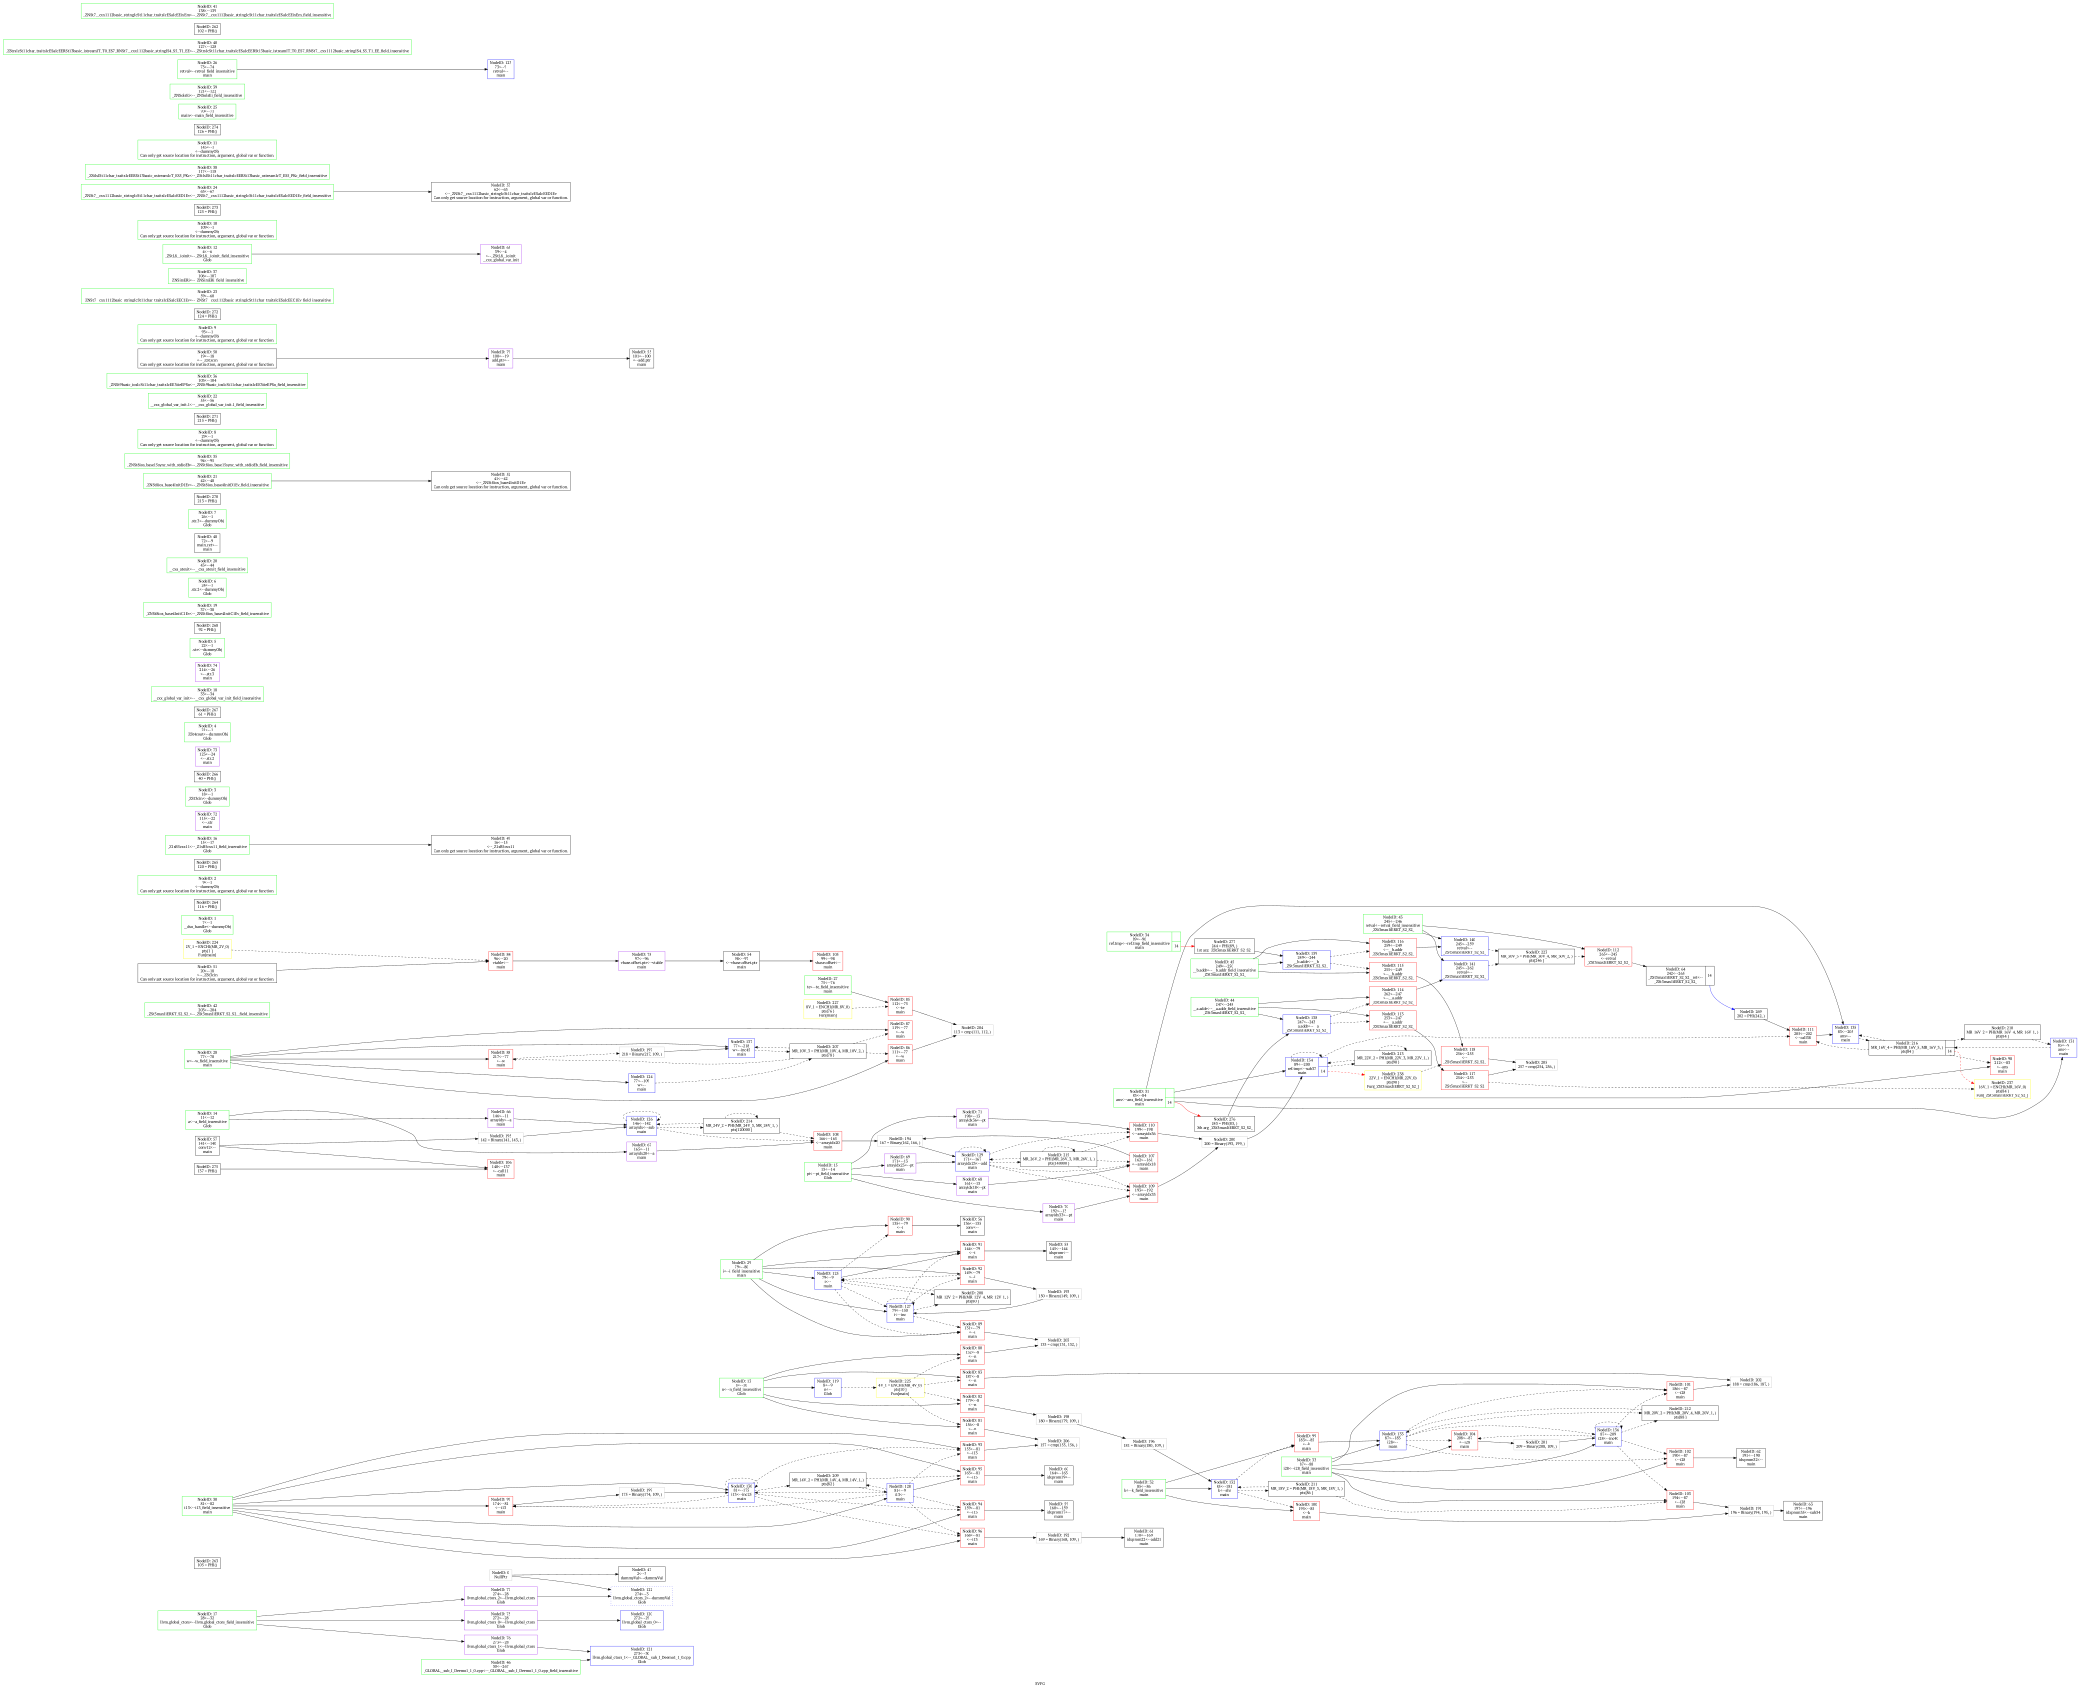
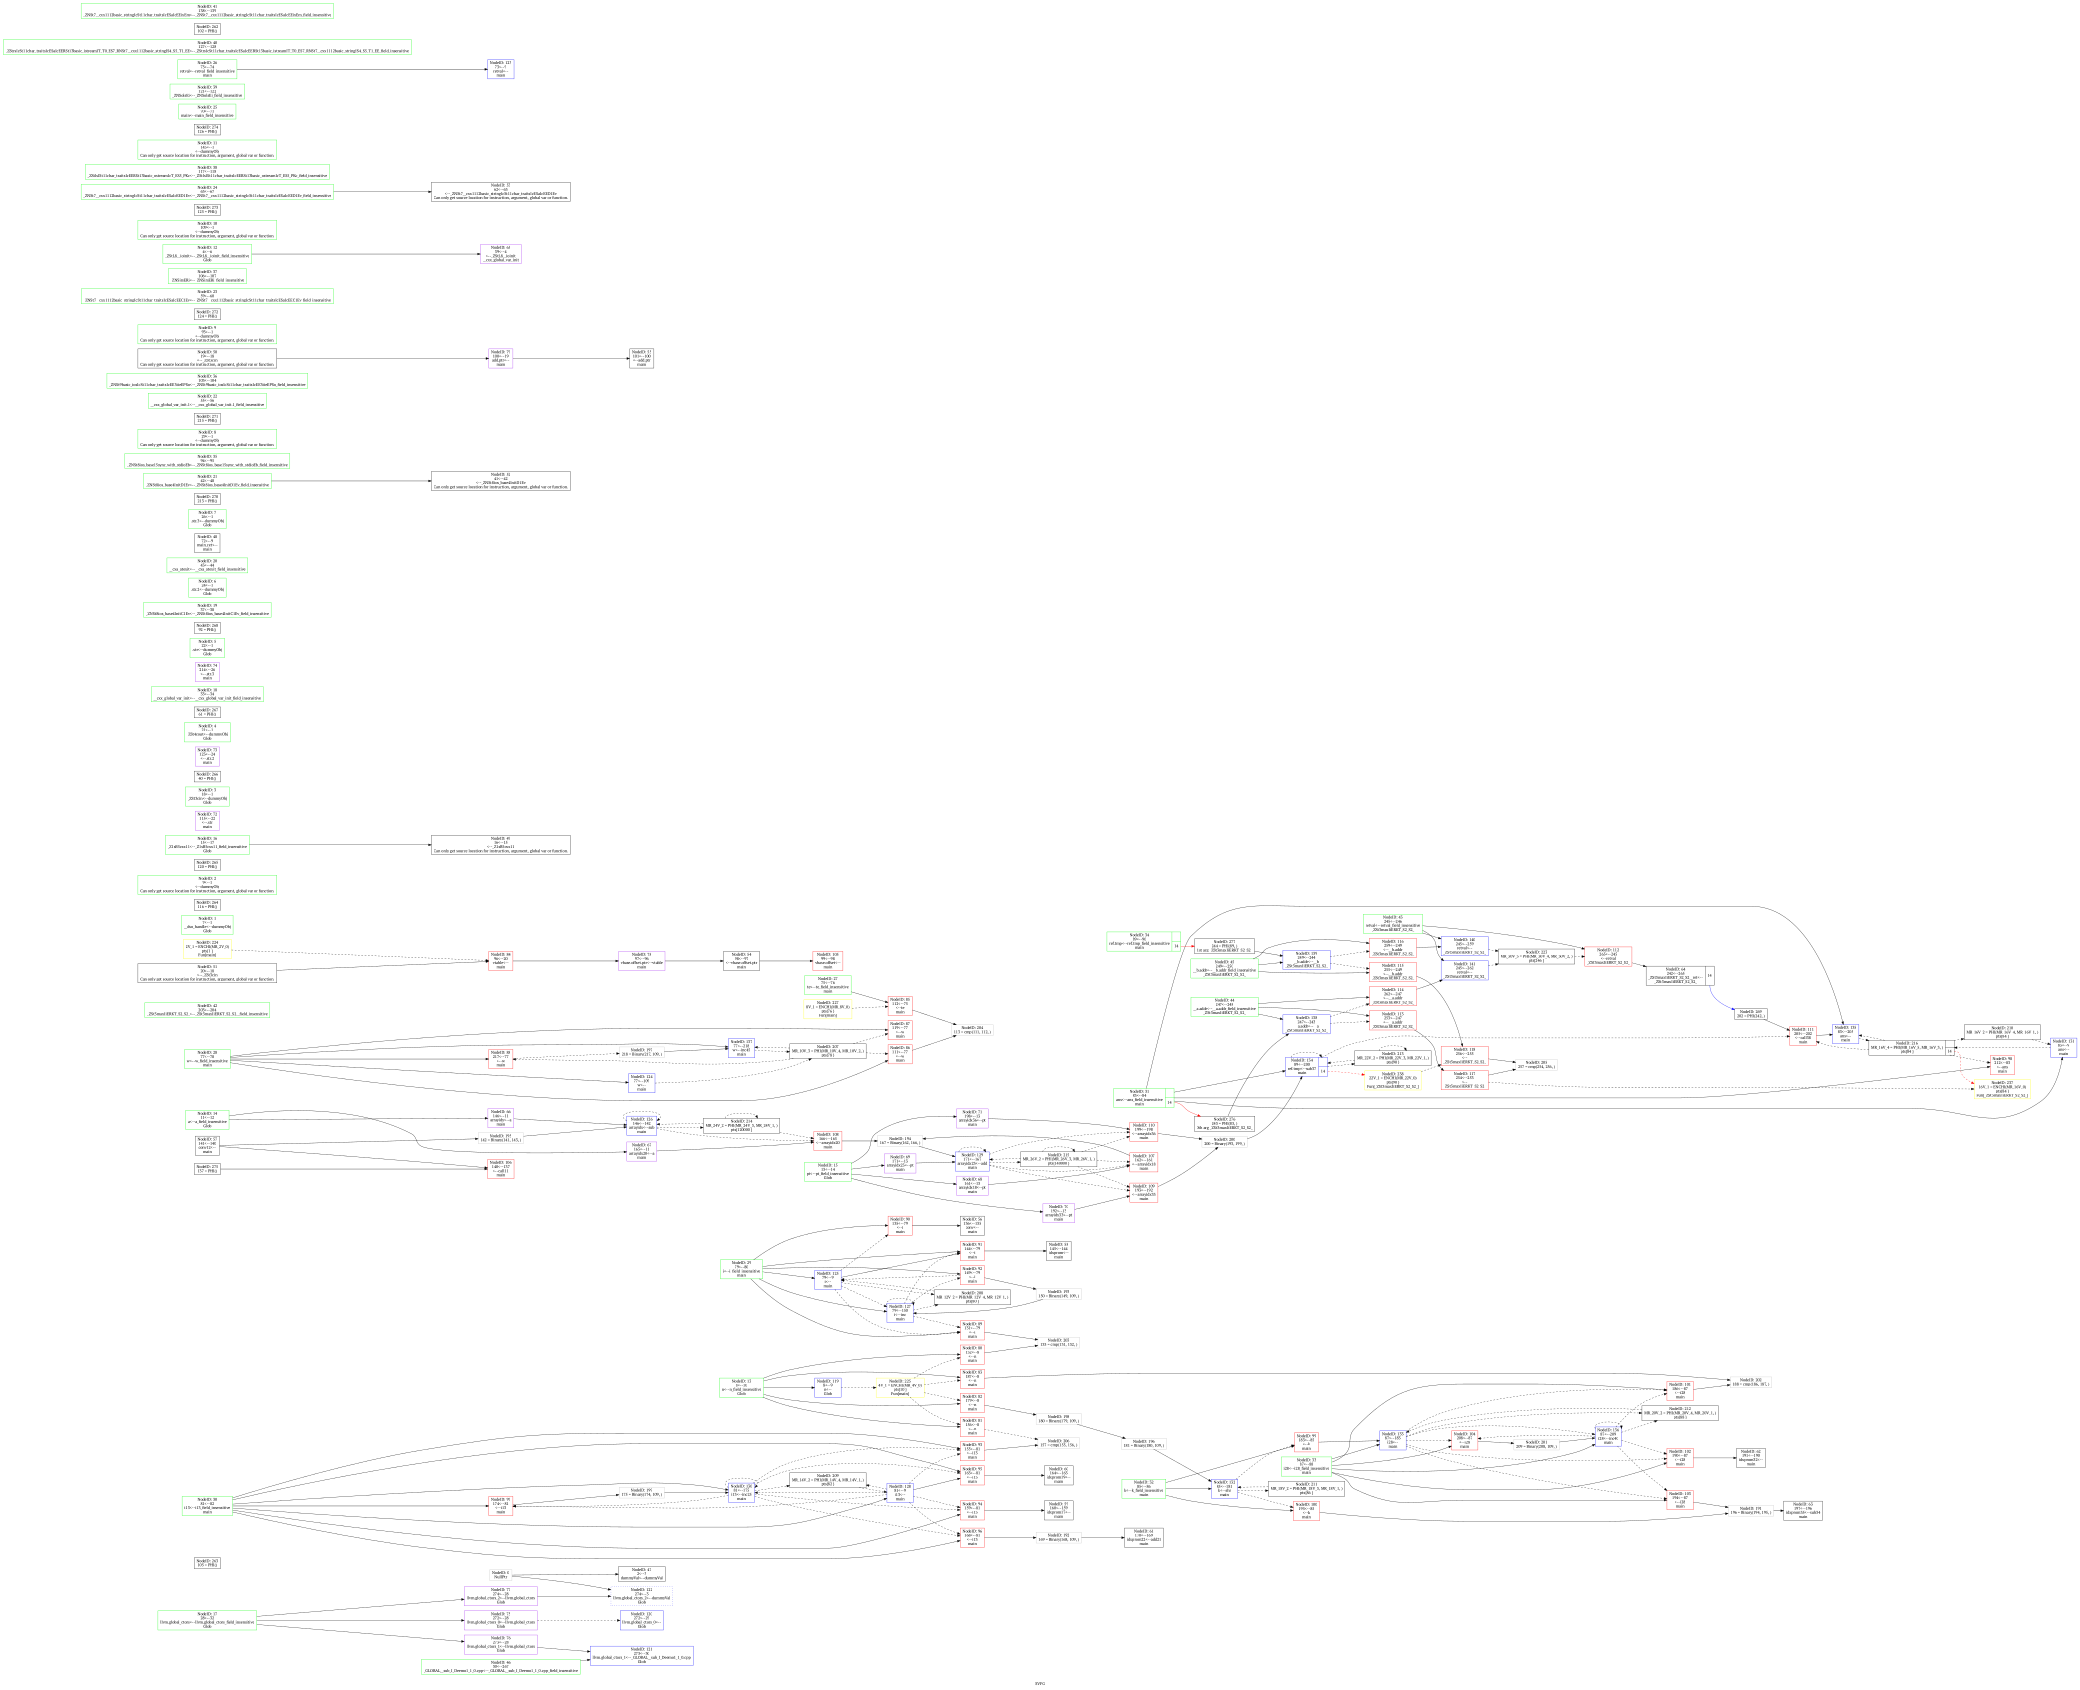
edge "NodeID: 81" -> "NodeID: 206": style solid -> dashed
edge "NodeID: 209" -> "NodeID: 95": now "NodeID: 130" -> "NodeID: 95"
edge "NodeID: 211" -> "NodeID: 103": now "NodeID: 133" -> "NodeID: 103"
edge "NodeID: 75" -> "NodeID: 120": style solid -> dashed
